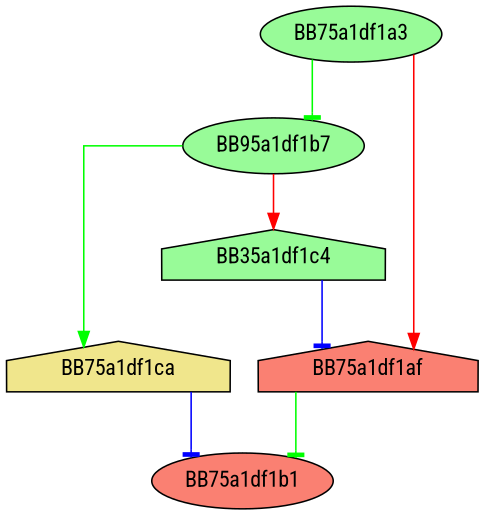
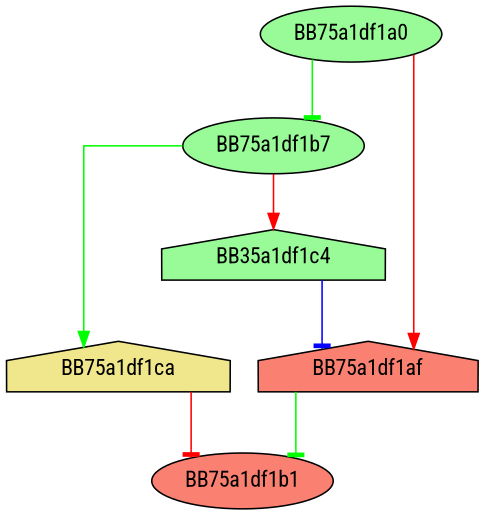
node "BB75a1df1a3": label "BB75a1df1a3" -> "BB75a1df1a0"
node "BB95a1df1b7": label "BB95a1df1b7" -> "BB75a1df1b7"
edge "BB75a1df1ca" -> "BB75a1df1b1": color blue -> red
